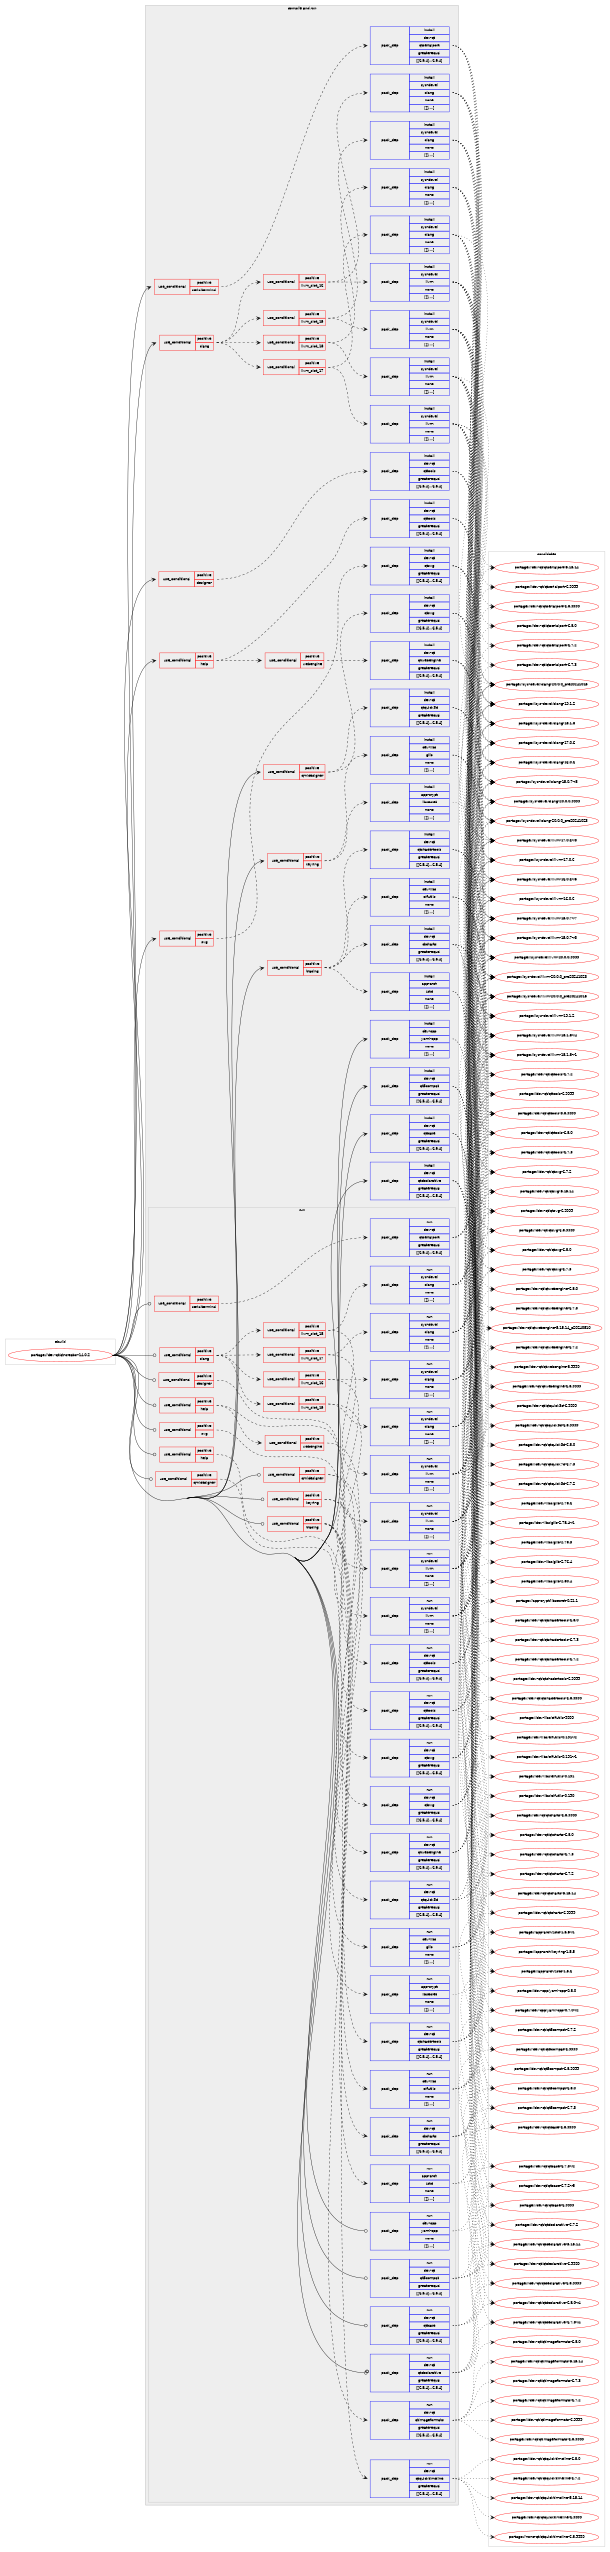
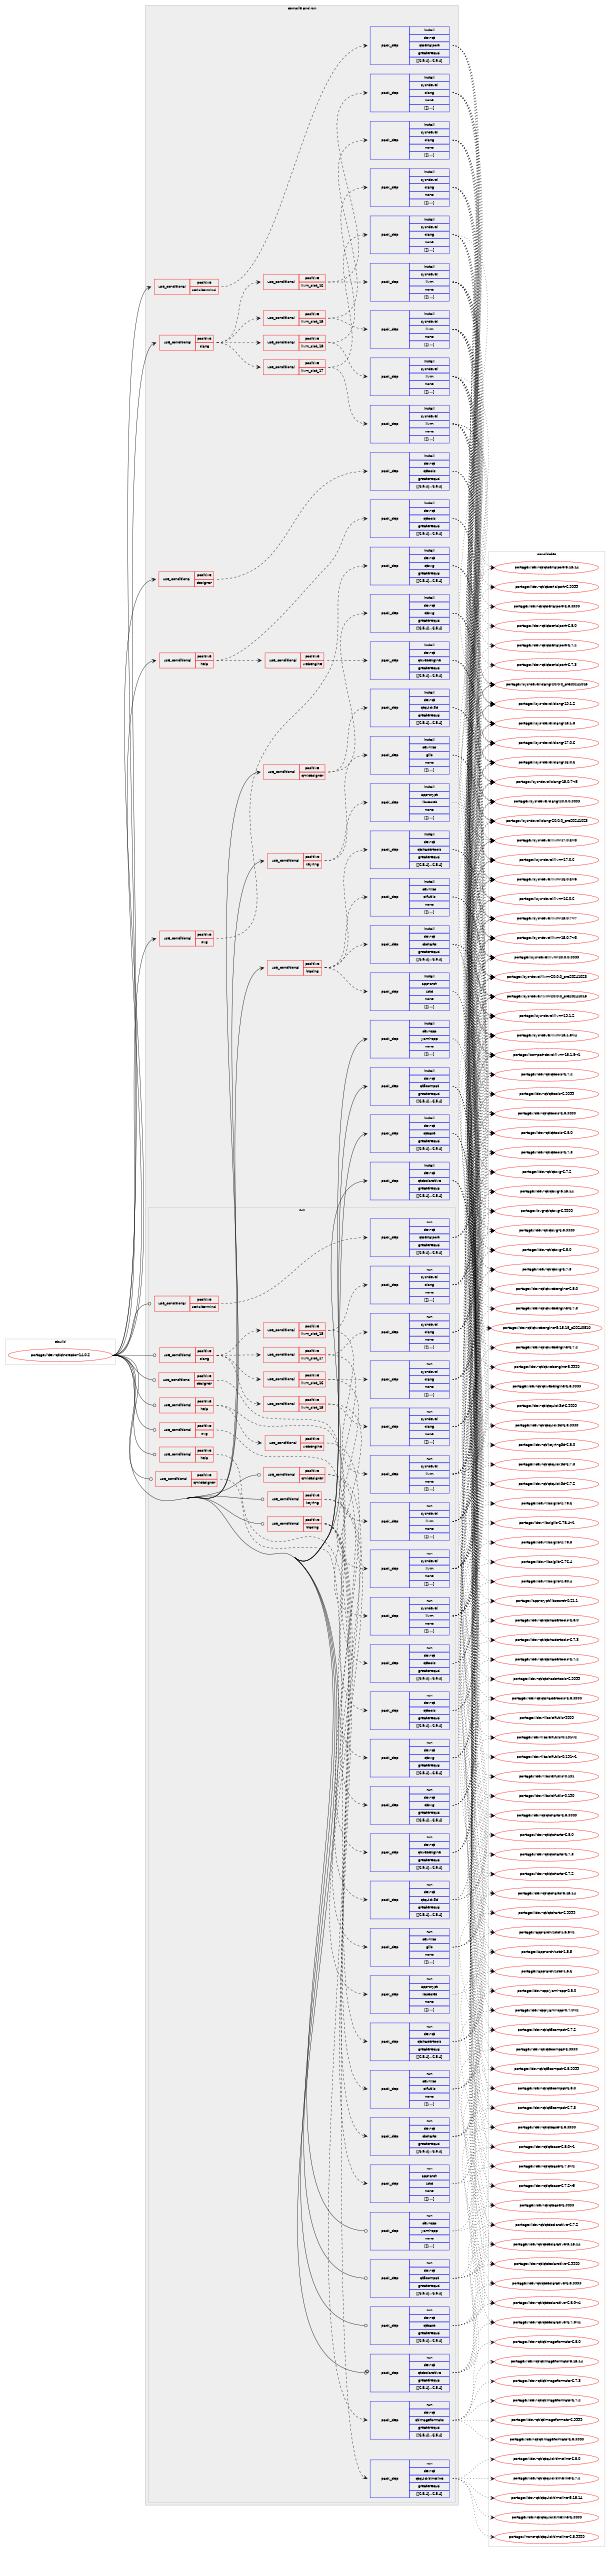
node "portage://sys-devel/llvm-18.1.8-r1": label "portage://sys-devel/llvm-18.1.8-r1" -> "portage://compat-devel/llvm-18.1.8-r1"
node "portage://dev-qt/qttools-3.8.9999": label "portage://dev-qt/qttools-3.8.9999" -> "portage://dev-qt/qttools-6.8.9999"
node "portage://dev-qt/qtsvg-6.9999": label "portage://dev-qt/qtsvg-6.9999" -> "portage://svg-qt/qtsvg-6.9999"
node "portage://dev-qt/qtwebengine-5.15.14_p20240510": label "portage://dev-qt/qtwebengine-5.15.14_p20240510" -> "portage://dev-qt/qtwebengine-5.15.18_p20240510"
node "portage://dev-qt/qtquick3d-6.8.0": label "portage://dev-qt/qtquick3d-6.8.0" -> "portage://dev-qt/keyring3d-6.8.0"
node "portage://dev-qt/qtquick7d-6.7.3": label "portage://dev-qt/qtquick7d-6.7.3" -> "portage://dev-qt/qtquick3d-6.7.3"
node "portage://app-arch/keyring-1.5.5": label "portage://app-arch/keyring-1.5.5" -> "portage://app-arch/zstd-1.5.5"
node "portage://dev-qt/qtbase-6.8.0-r1": added
